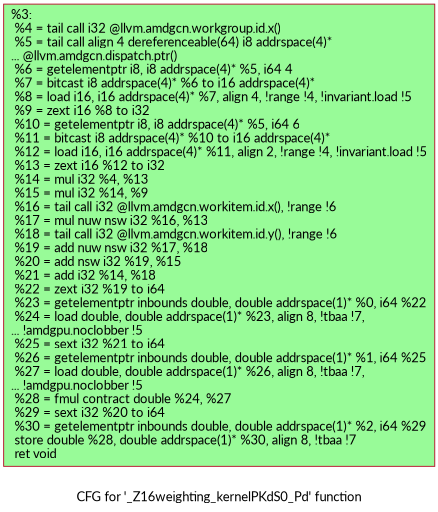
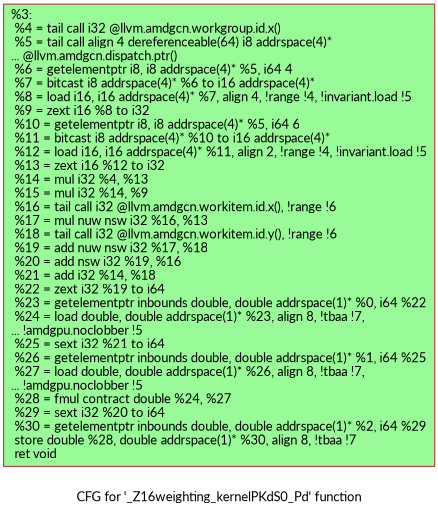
node "%3:": text "%20 = add nsw i32 %19, %15" -> "%20 = add nsw i32 %19, %16"
